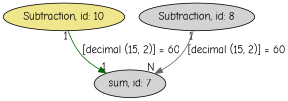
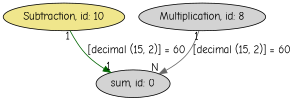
node "Subtraction, id: 8": label "Subtraction, id: 8" -> "Multiplication, id: 8"
node "sum, id: 7": label "sum, id: 7" -> "sum, id: 0"
